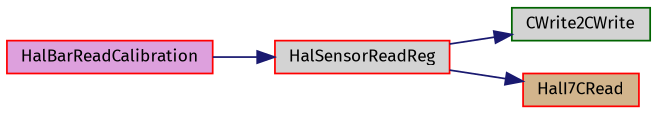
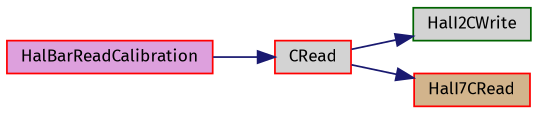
node "CWrite2CWrite": label "CWrite2CWrite" -> "HalI2CWrite"
node "HalSensorReadReg": label "HalSensorReadReg" -> "CRead"
